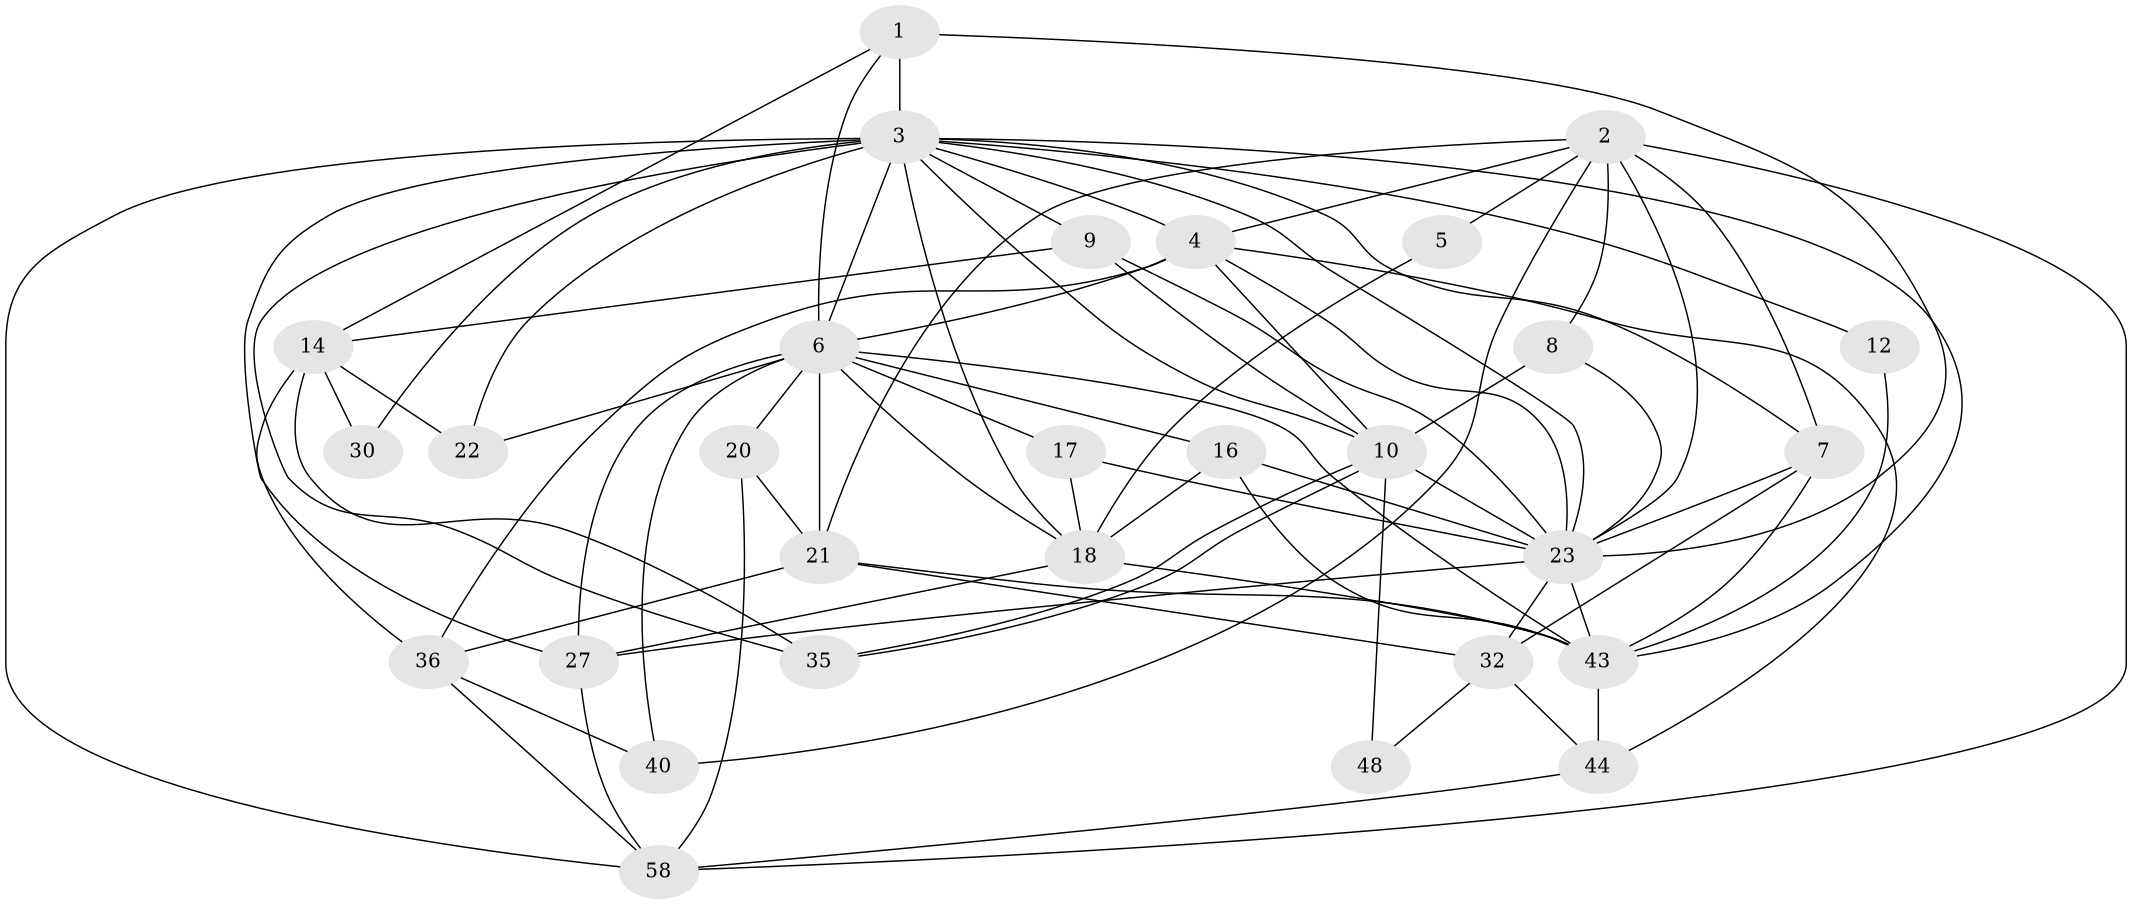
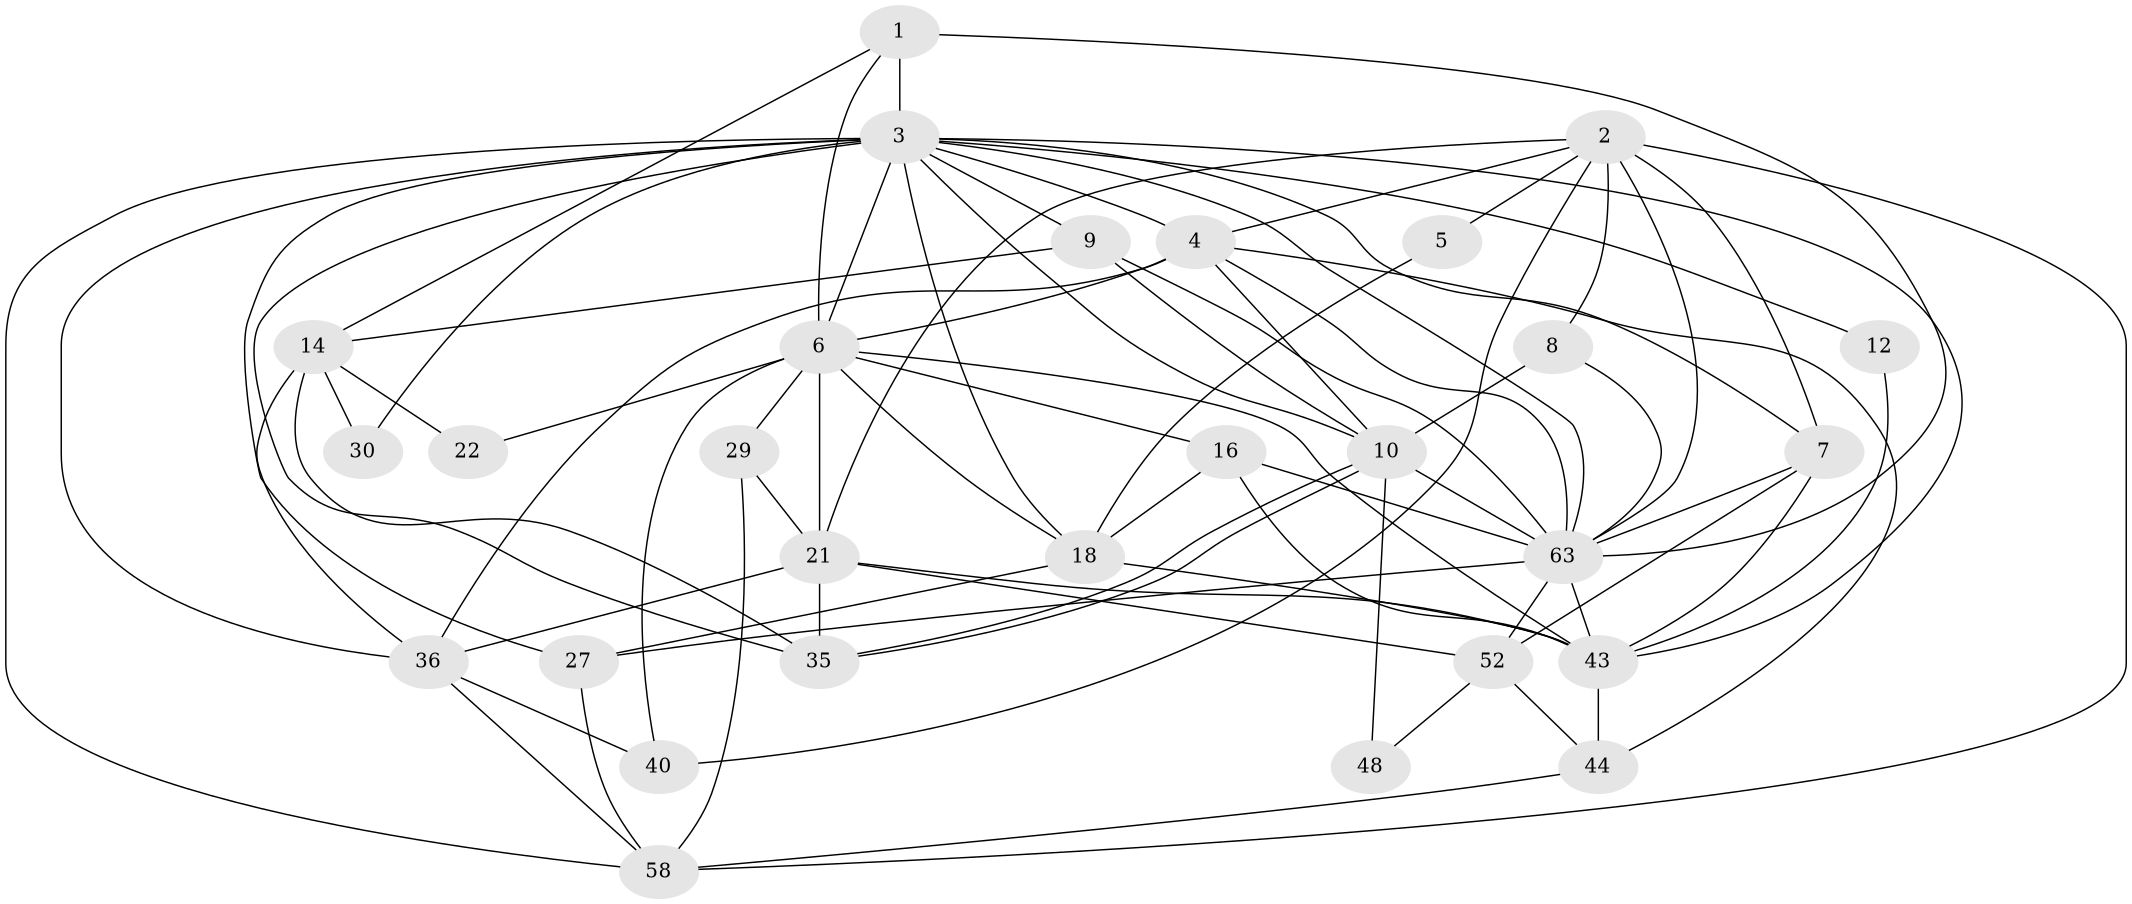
edge "3" -- "22": now "3" -- "36"
edge "6" -- "27": removed
node "20": label "20" -> "29"
node "17": removed
node "23": label "23" -> "63"
edge "21" -- "35": added
node "32": label "32" -> "52"
